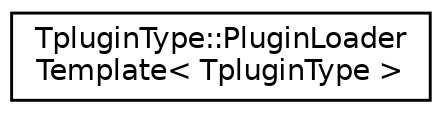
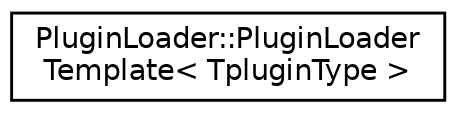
node "TpluginType::PluginLoader Template< TpluginType >": label "TpluginType::PluginLoader Template< TpluginType >" -> "PluginLoader::PluginLoader Template< TpluginType >"
